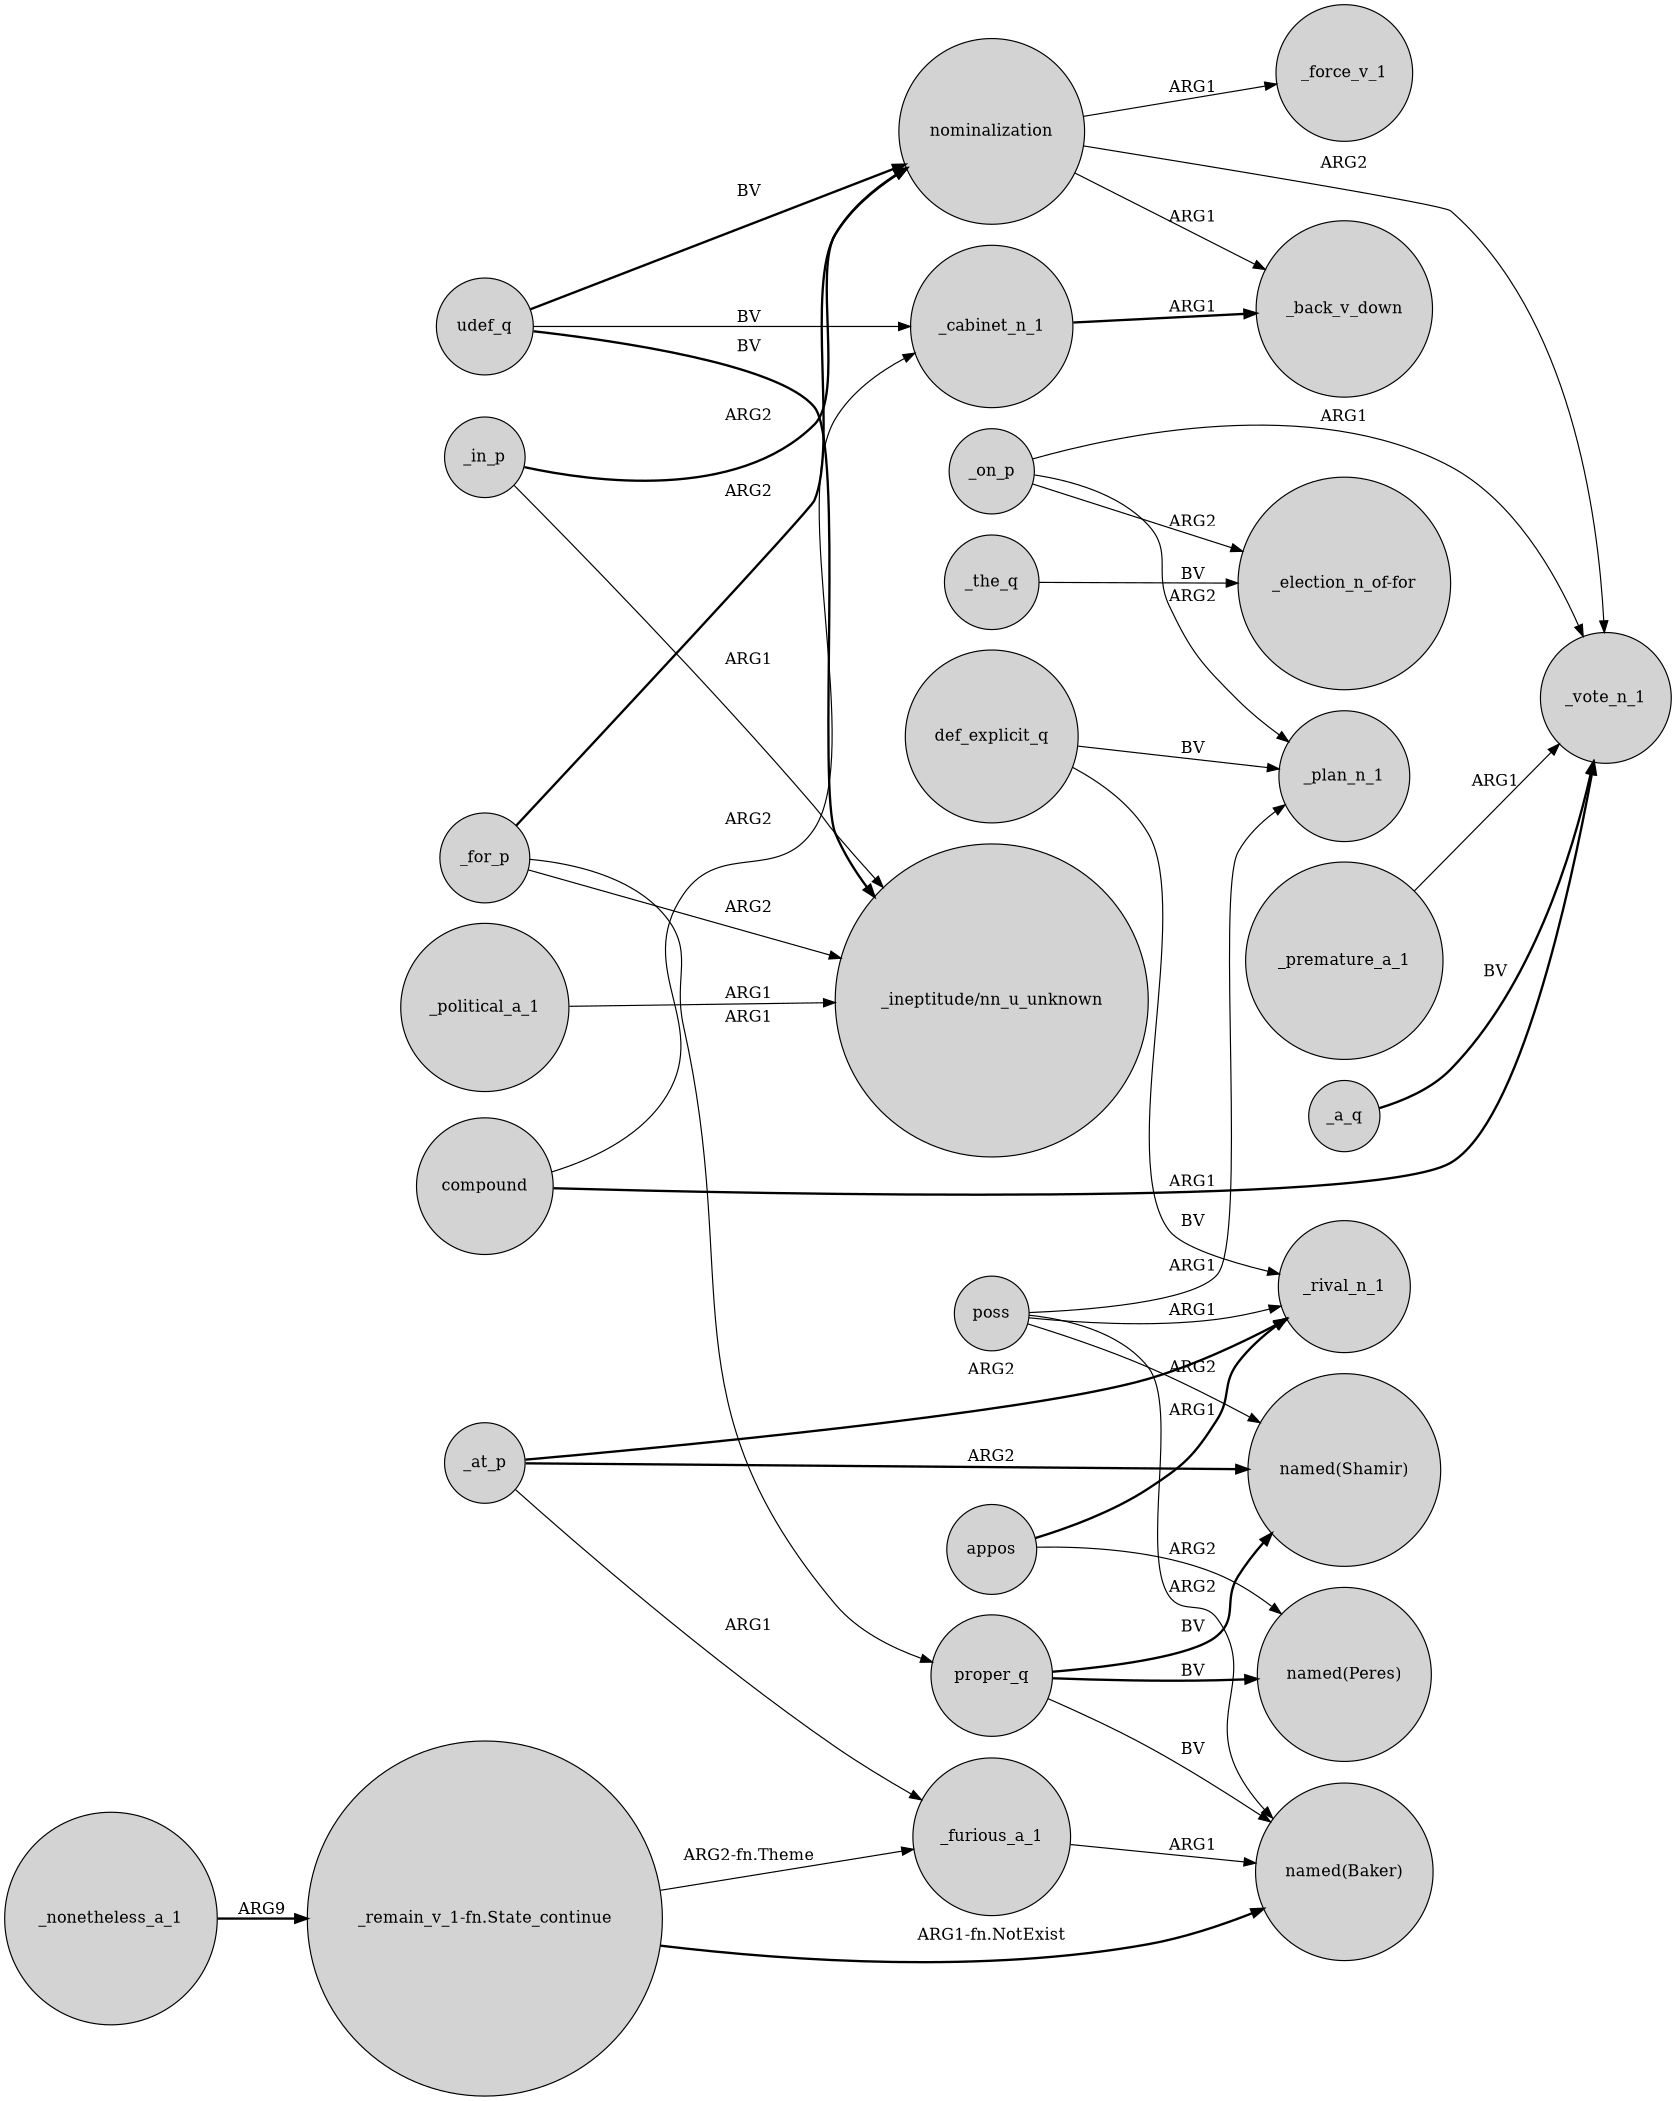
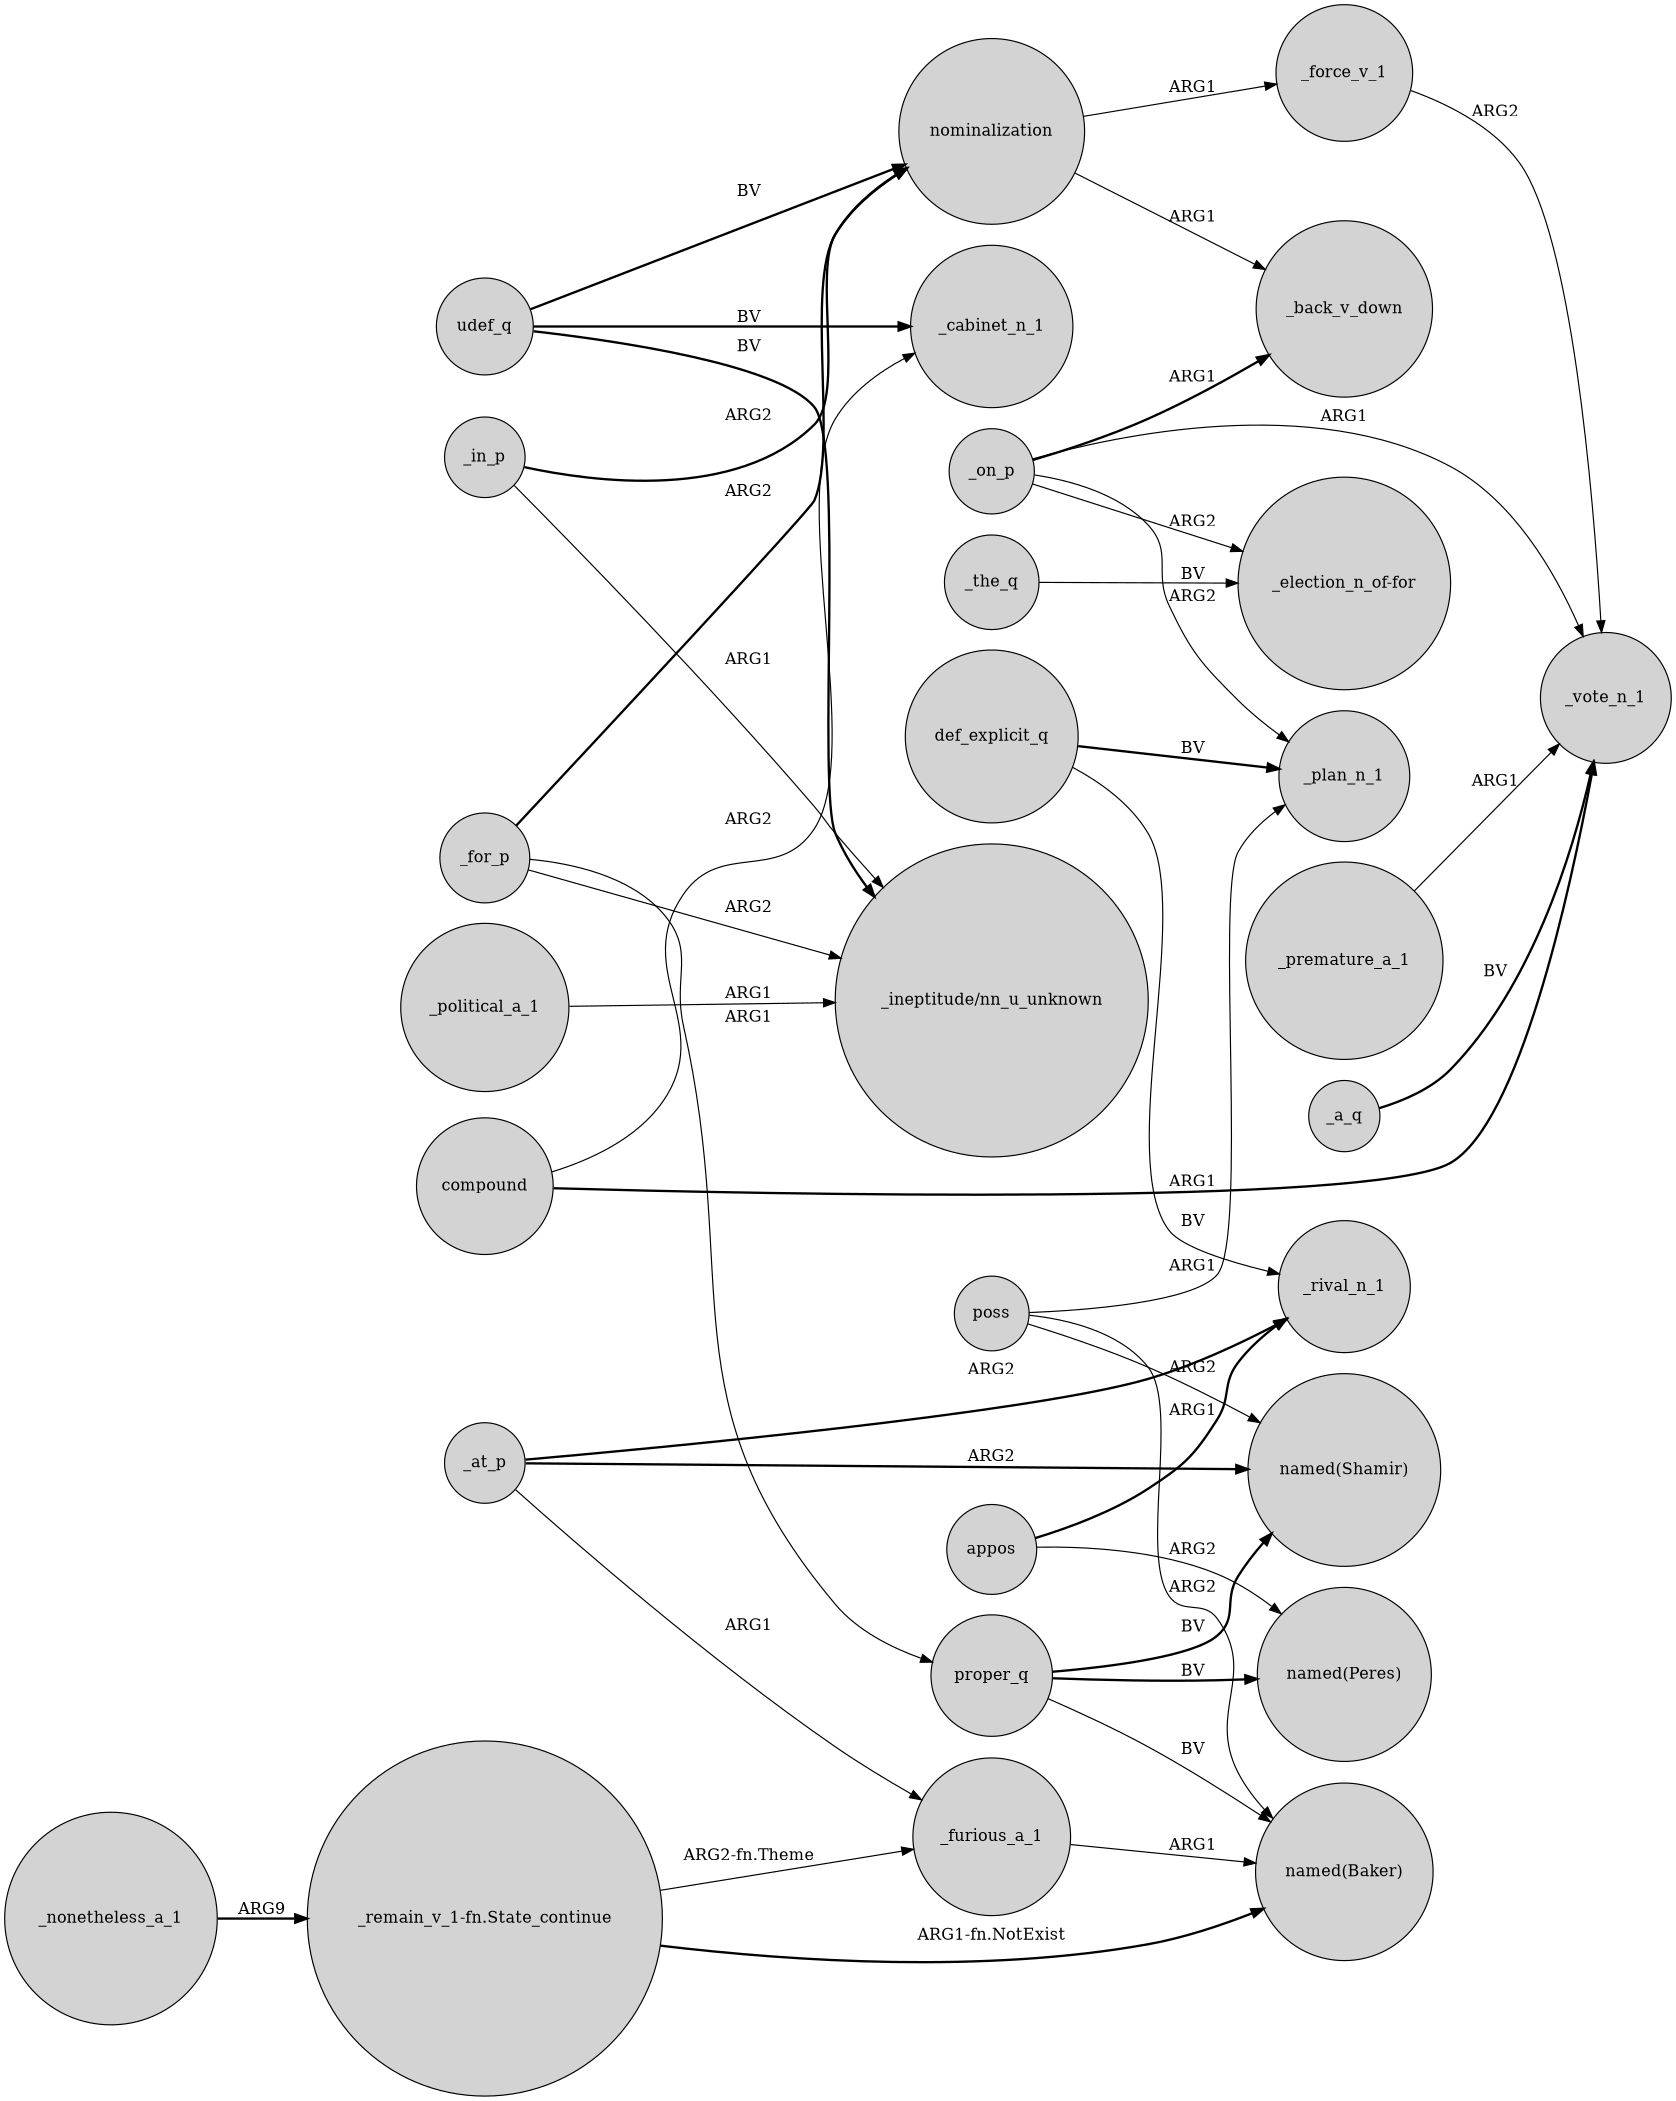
edge "nominalization" -> "_vote_n_1": now "_force_v_1" -> "_vote_n_1"
edge "_cabinet_n_1" -> "_back_v_down": now "_on_p" -> "_back_v_down"
edge "udef_q" -> "_cabinet_n_1": style solid -> bold
edge "def_explicit_q" -> "_plan_n_1": style solid -> bold
edge "poss" -> "_rival_n_1": removed, label "ARG1"
